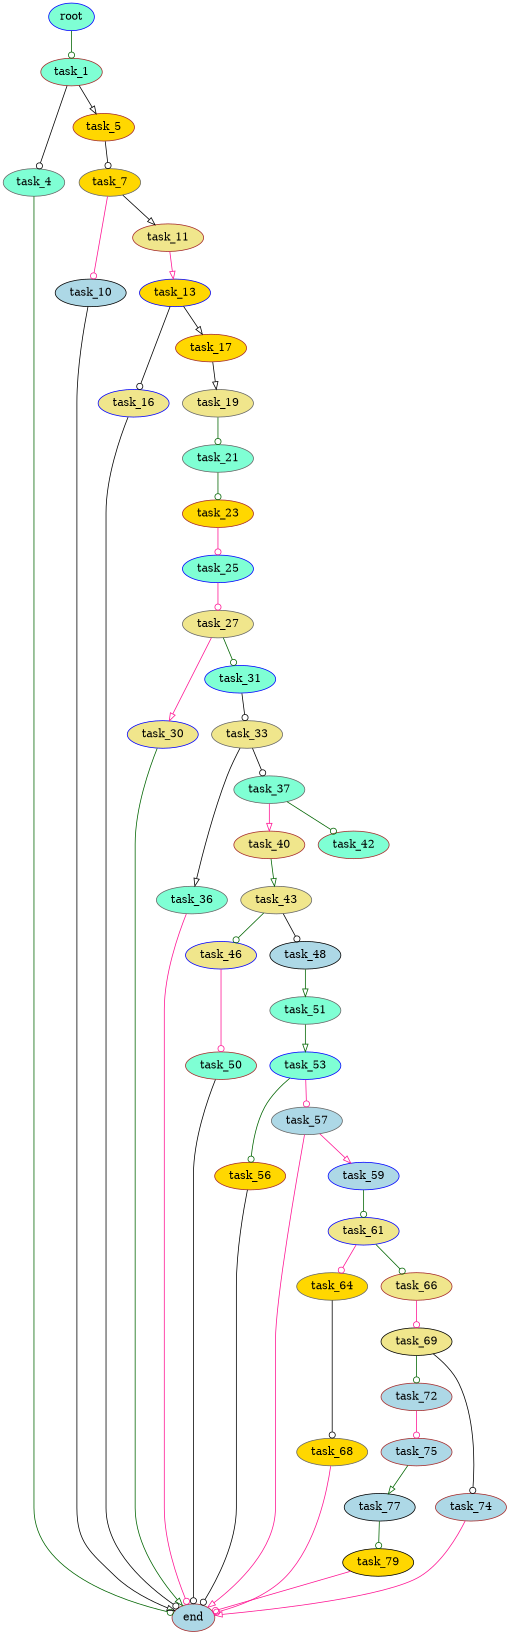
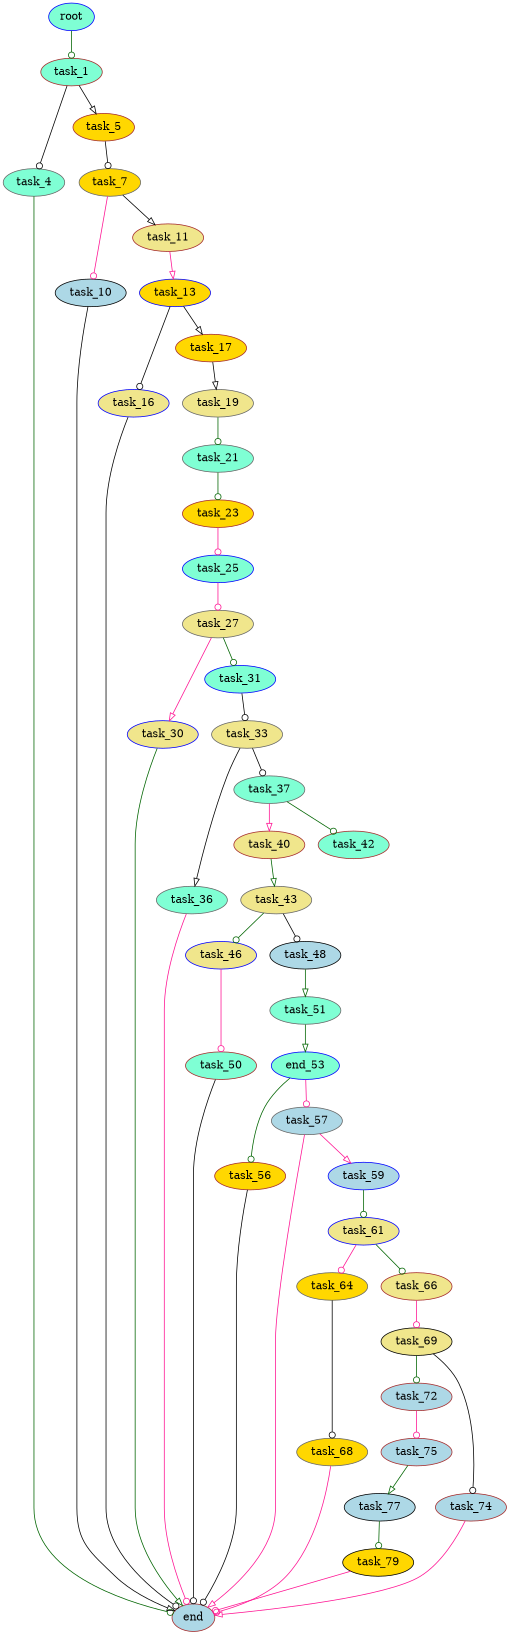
node "task_53": label "task_53" -> "end_53"
